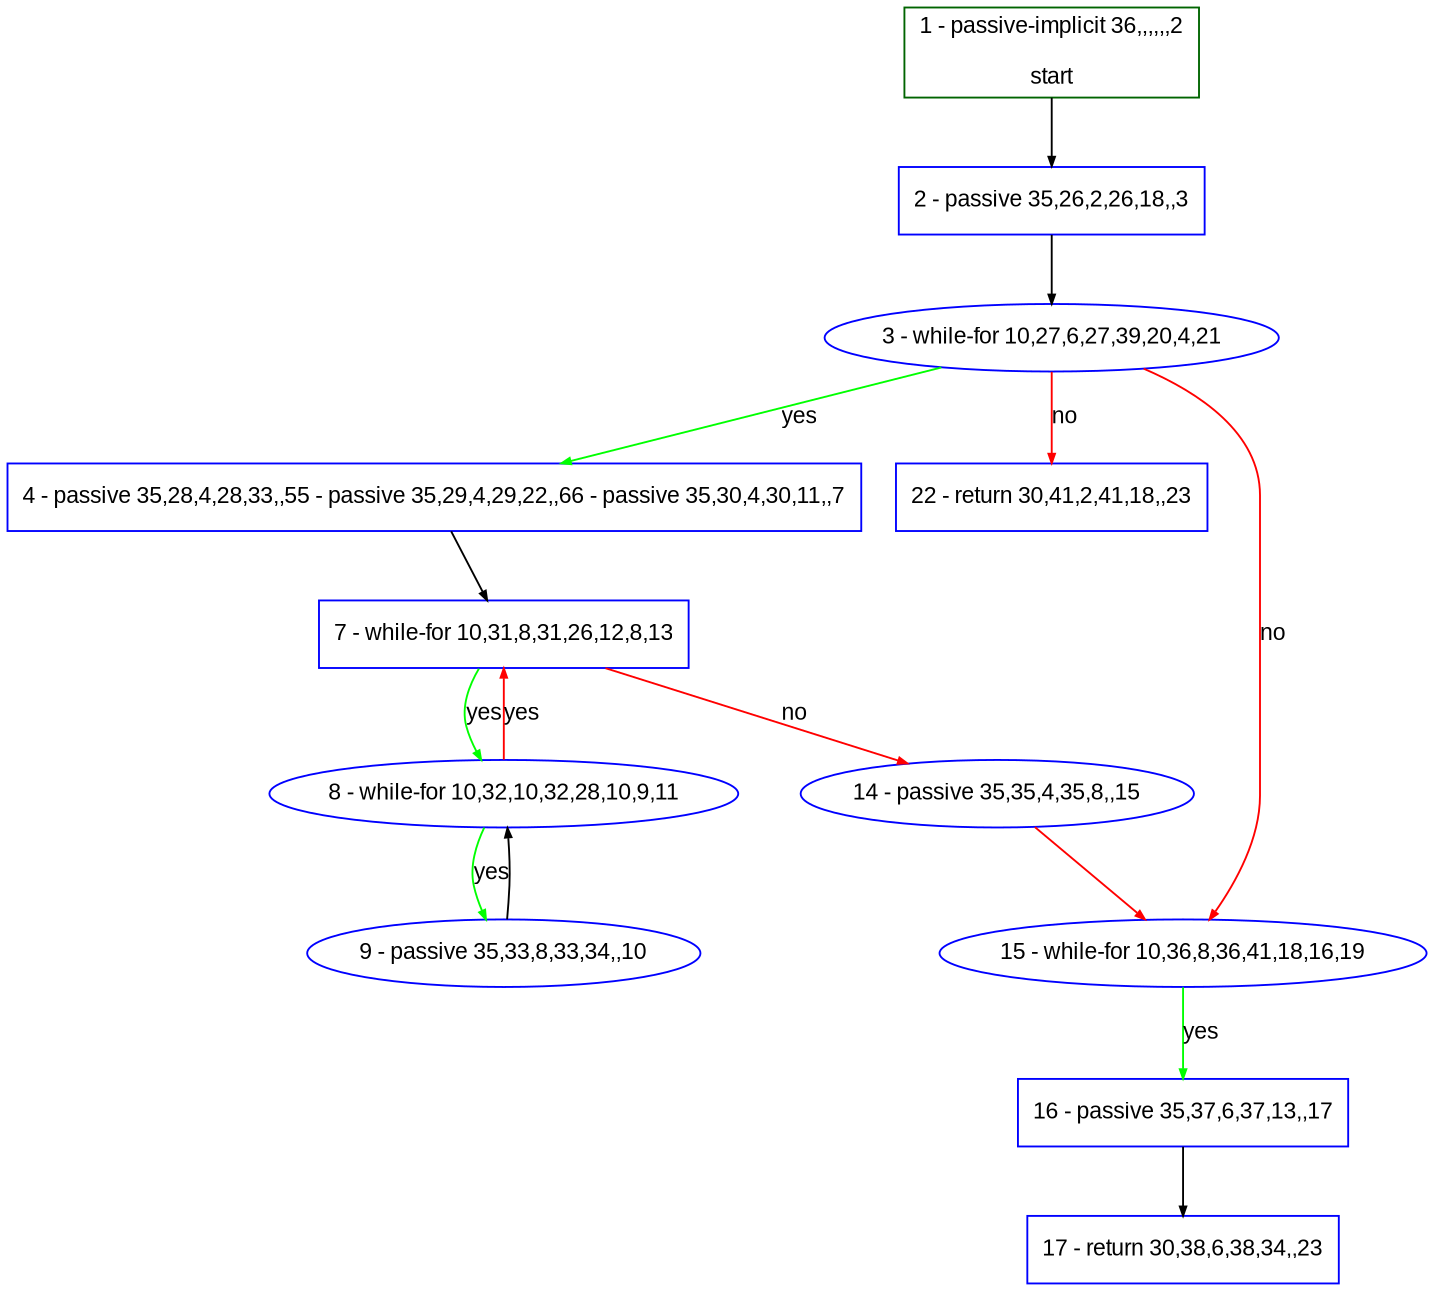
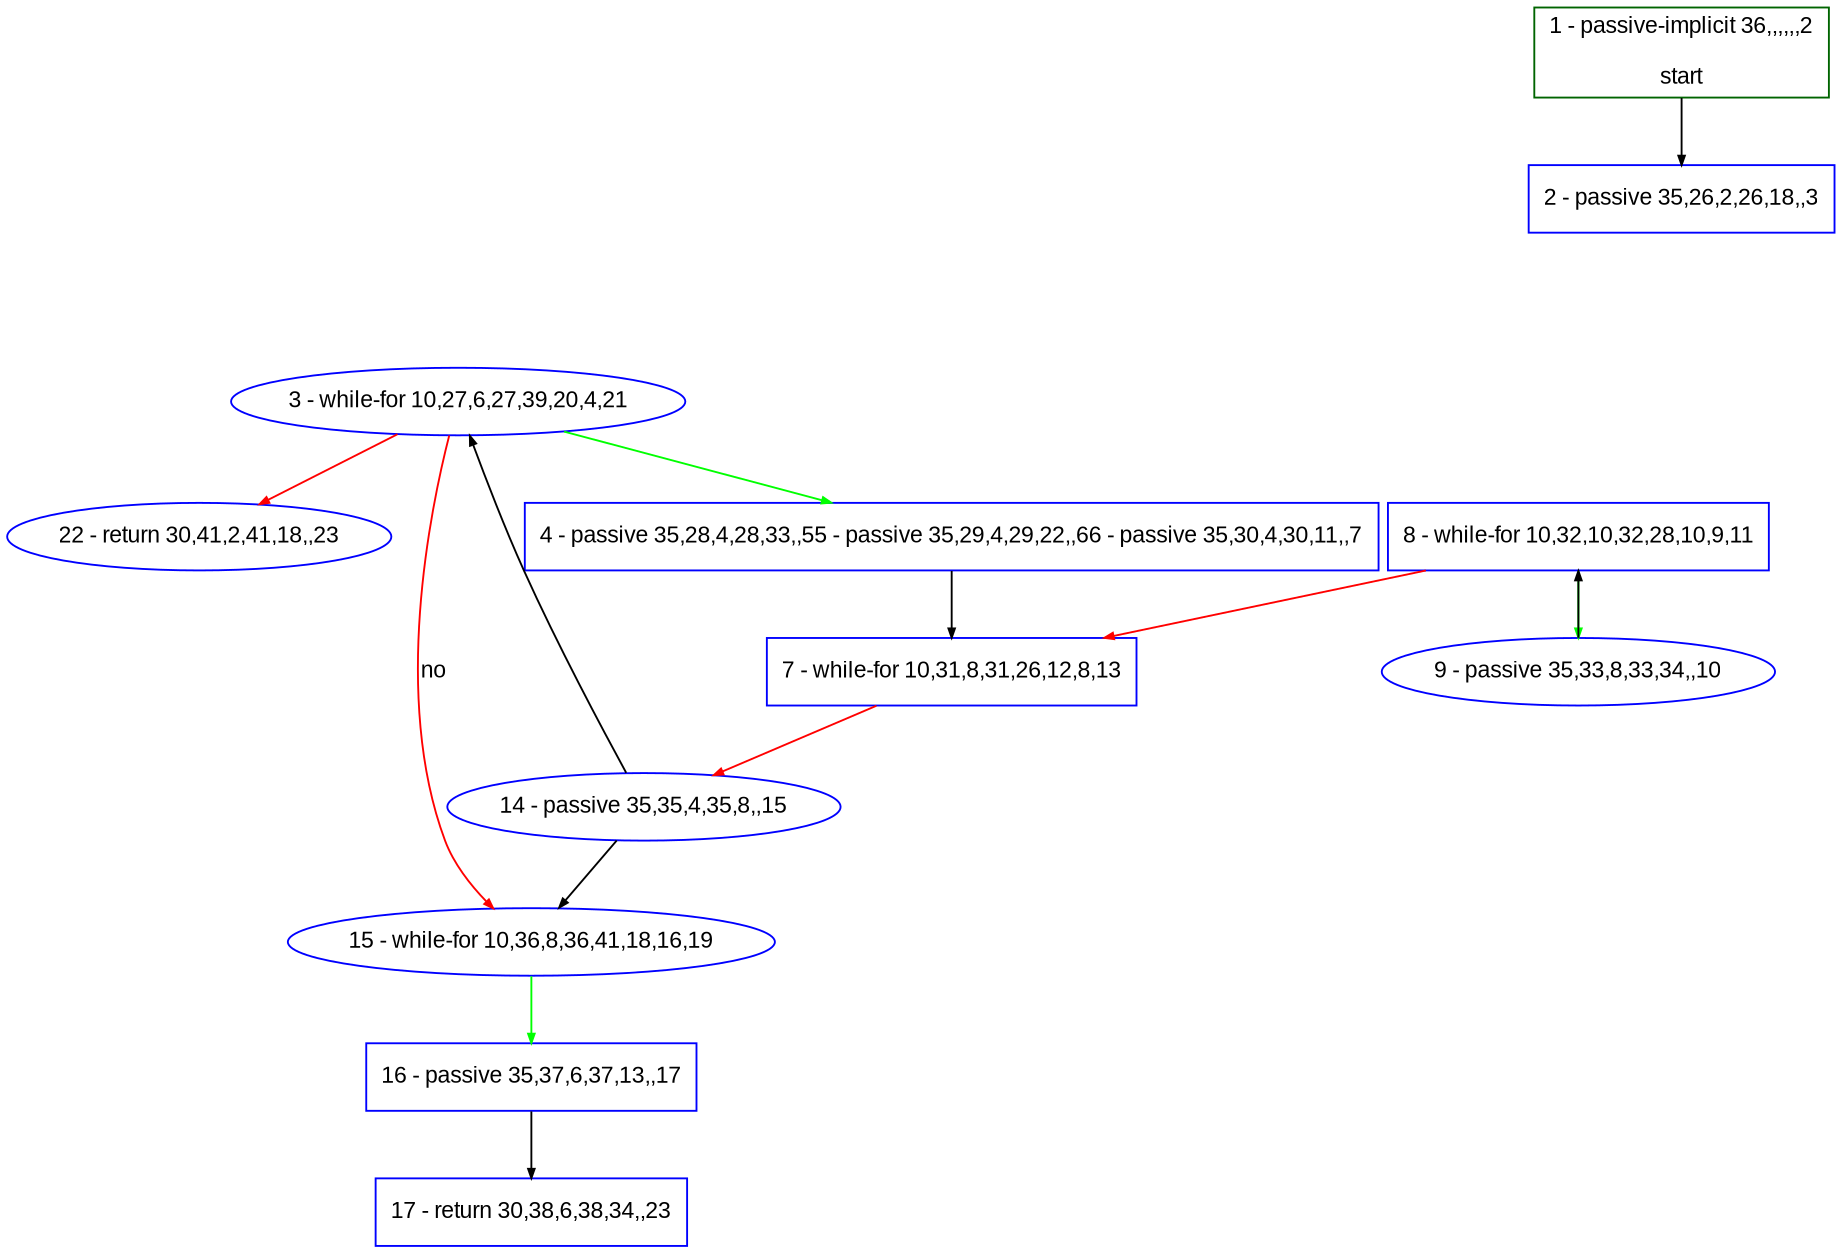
edge "2 - passive 35,26,2,26,18,,3" -> "3 - while-for 10,27,6,27,39,20,4,21": now "14 - passive 35,35,4,35,8,,15" -> "3 - while-for 10,27,6,27,39,20,4,21"
node "22 - return 30,41,2,41,18,,23": shape box -> ellipse
edge "7 - while-for 10,31,8,31,26,12,8,13" -> "8 - while-for 10,32,10,32,28,10,9,11": removed, label "yes"
edge "8 - while-for 10,32,10,32,28,10,9,11" -> "7 - while-for 10,31,8,31,26,12,8,13": label "yes" -> "no"
node "8 - while-for 10,32,10,32,28,10,9,11": shape ellipse -> box
edge "14 - passive 35,35,4,35,8,,15" -> "15 - while-for 10,36,8,36,41,18,16,19": color #ff0000 -> #000000
